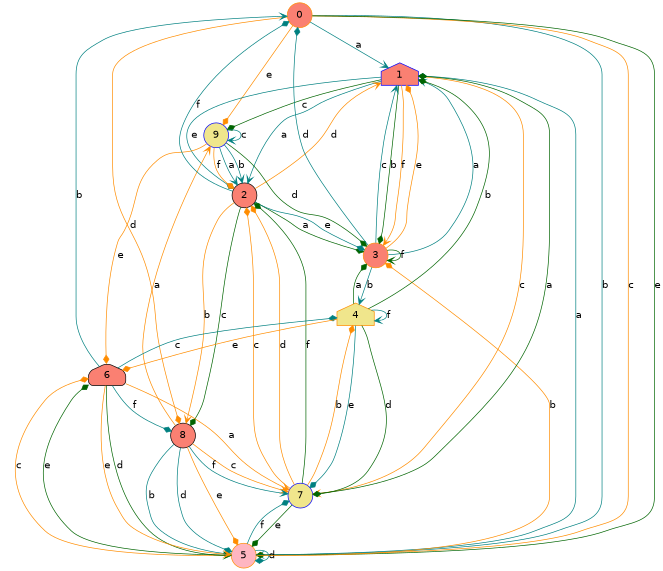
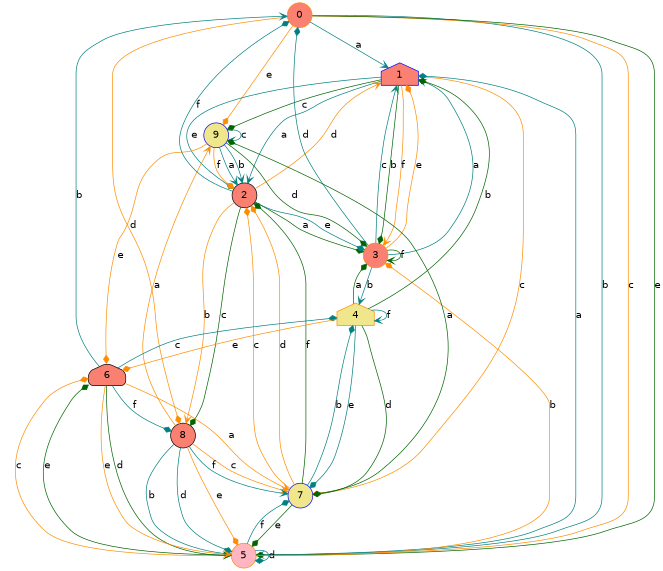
edge "1" -> "7": arrowhead vee -> diamond
edge "7" -> "1": now "7" -> "9"
edge "7" -> "4": color darkorange -> teal
